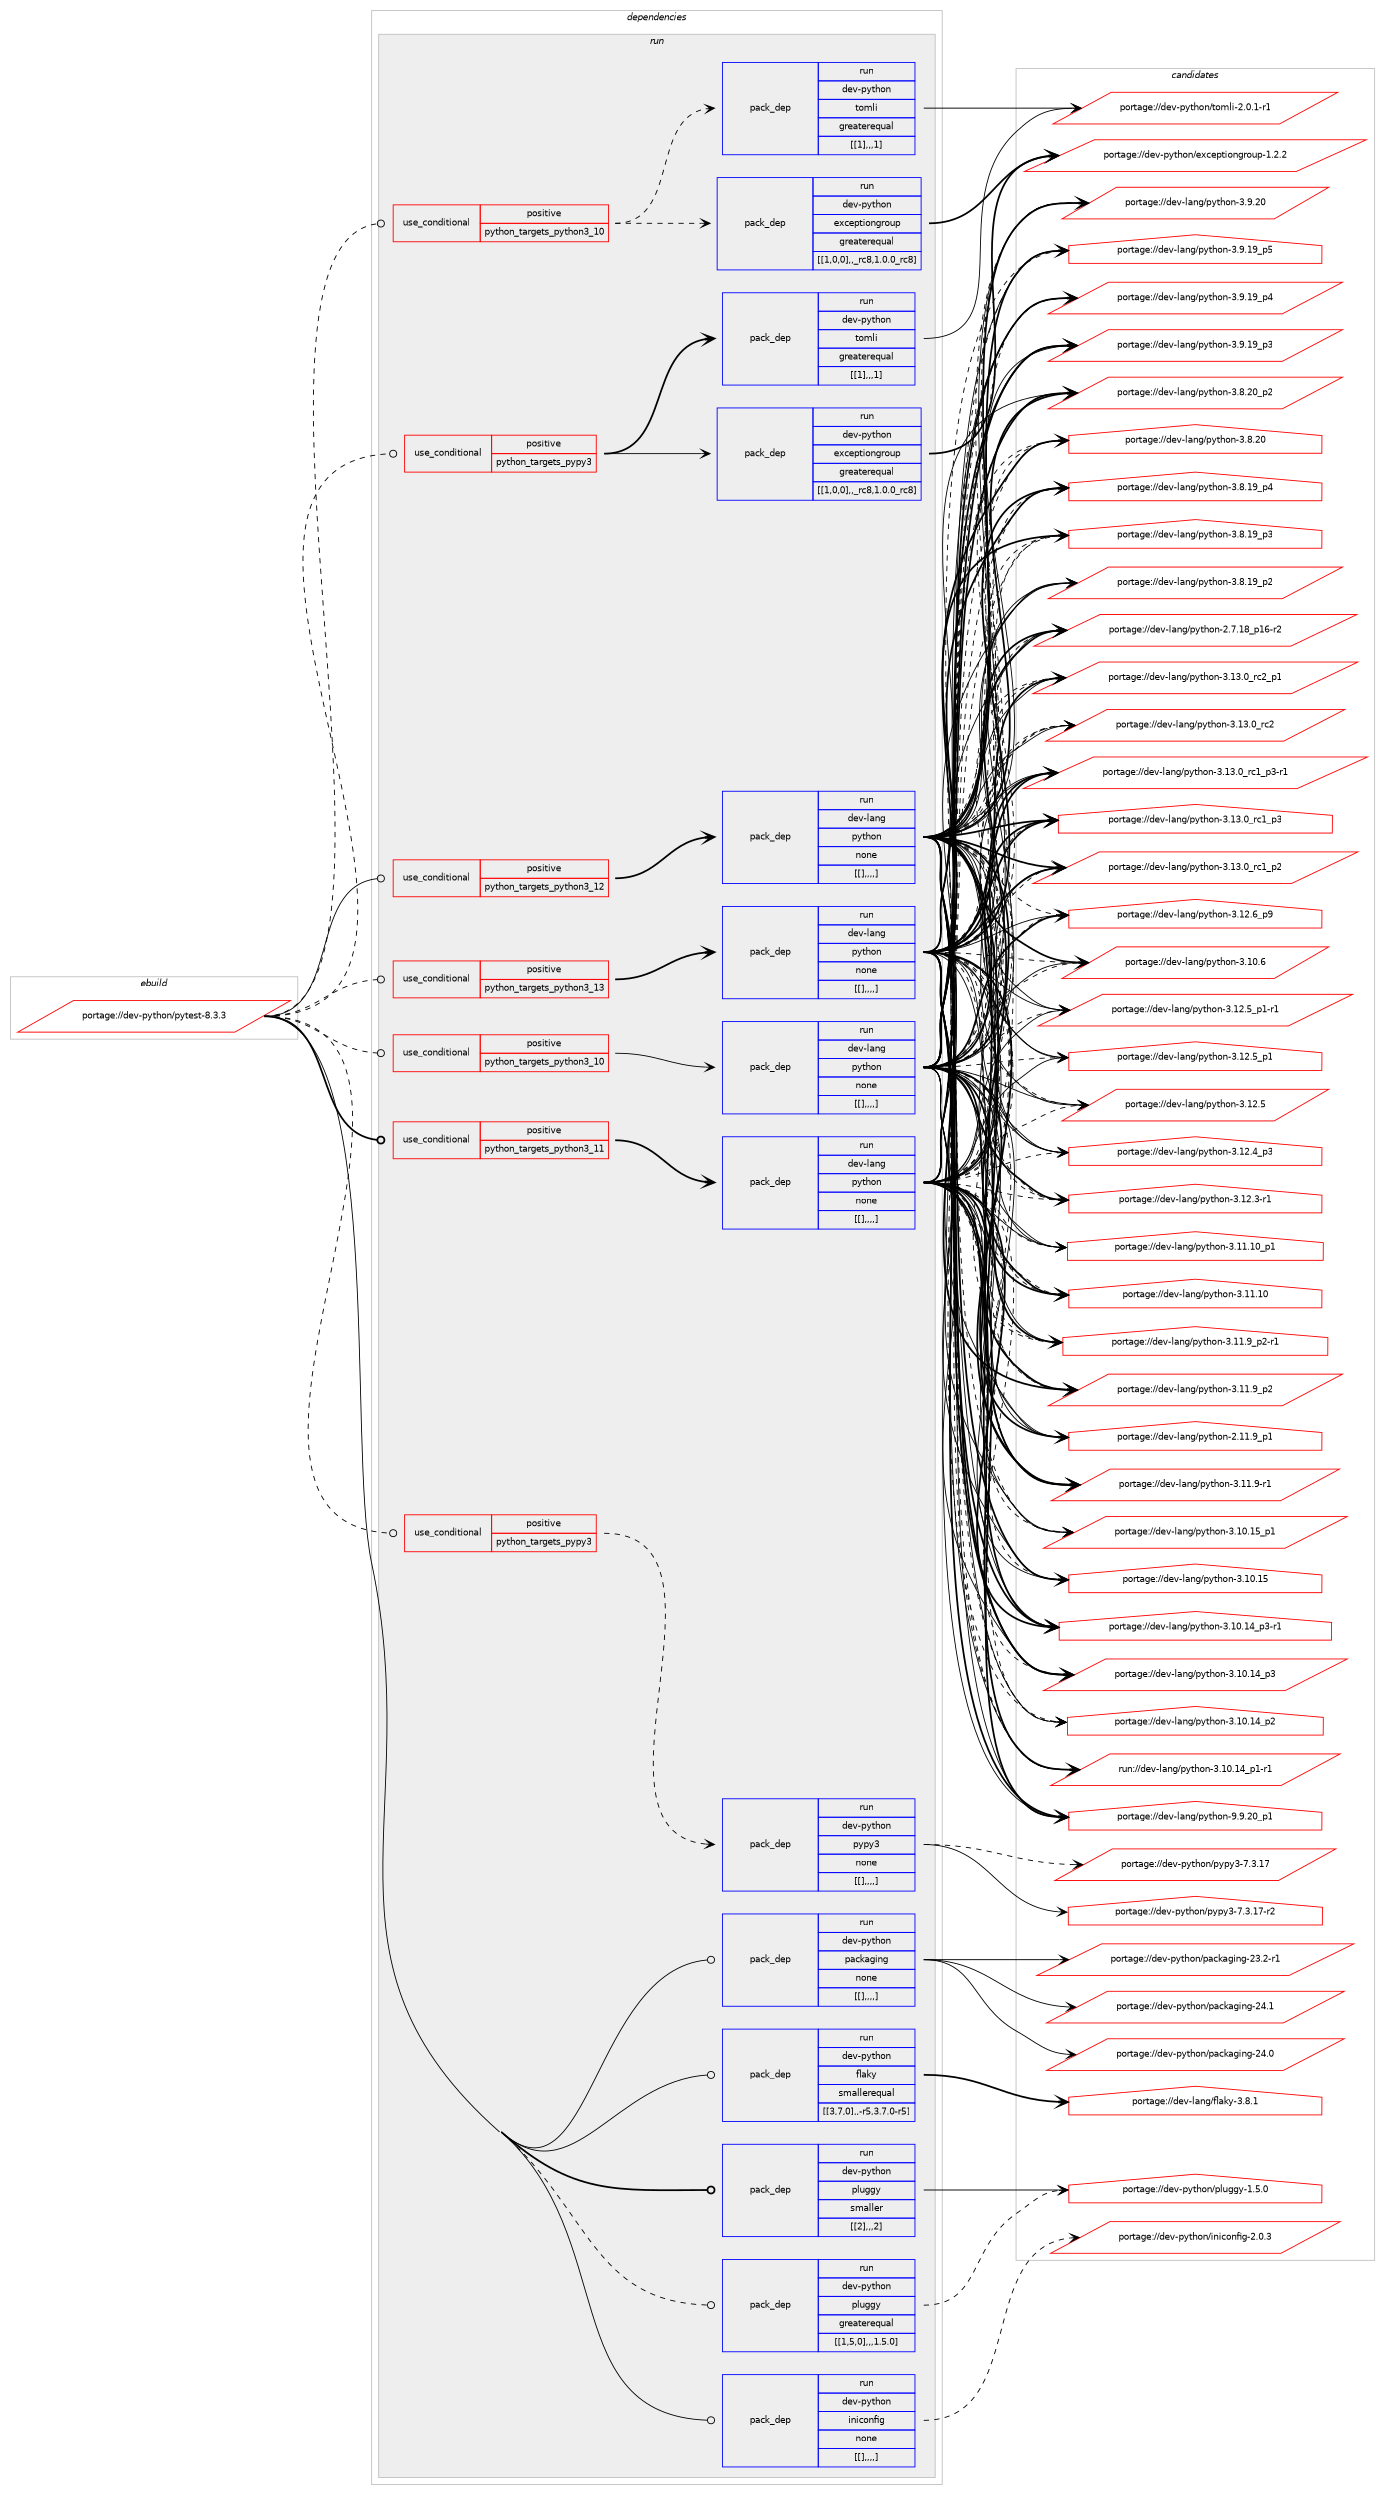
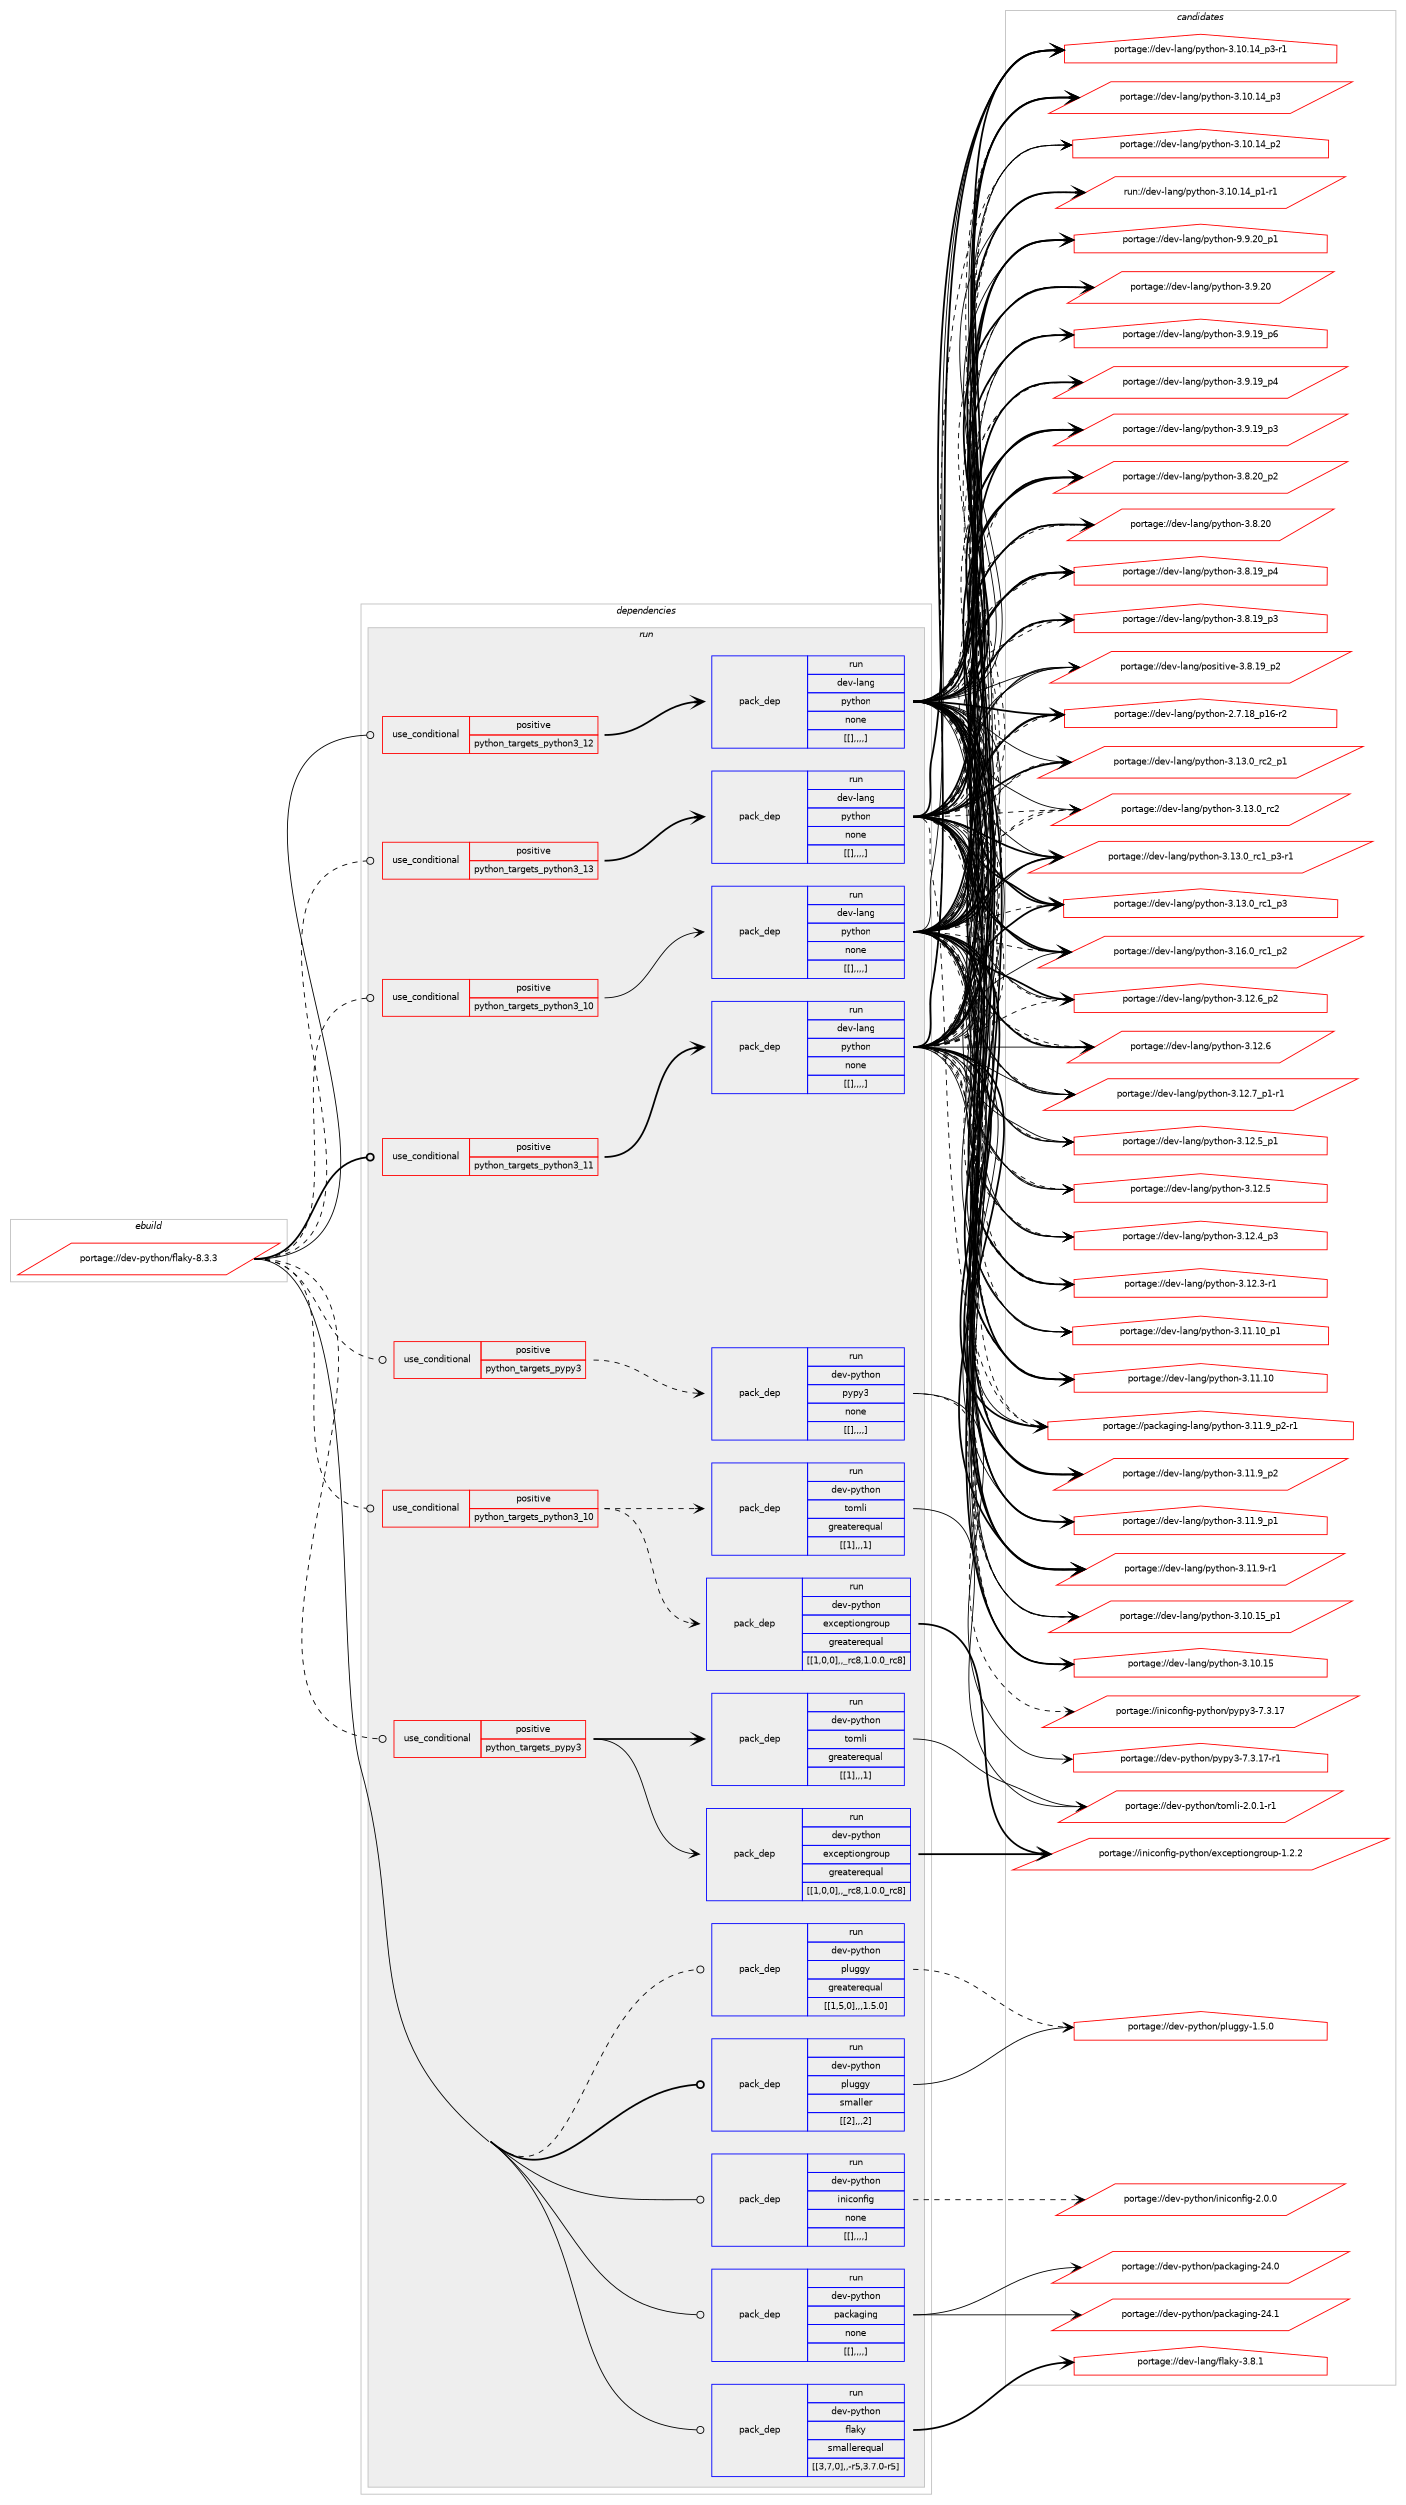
node "portage://dev-python/exceptiongroup-1.2.2": label "portage://dev-python/exceptiongroup-1.2.2" -> "portage://iniconfig-python/exceptiongroup-1.2.2"
node "portage://dev-lang/python-3.9.19_p5": label "portage://dev-lang/python-3.9.19_p5" -> "portage://dev-lang/python-3.9.19_p6"
node "portage://dev-lang/python-3.8.20": shape house -> parallelogram
node "portage://dev-lang/python-3.8.19_p2": label "portage://dev-lang/python-3.8.19_p2" -> "portage://dev-lang/positive-3.8.19_p2"
node "portage://dev-lang/python-2.7.18_p16-r2": shape parallelogram -> house
node "portage://dev-lang/python-3.13.0_rc1_p2": label "portage://dev-lang/python-3.13.0_rc1_p2" -> "portage://dev-lang/python-3.16.0_rc1_p2"
node "portage://dev-lang/python-3.12.6_p9": label "portage://dev-lang/python-3.12.6_p9" -> "portage://dev-lang/python-3.12.6_p2"
node "portage://dev-lang/python-3.10.6": label "portage://dev-lang/python-3.10.6" -> "portage://dev-lang/python-3.12.6"
node "portage://dev-lang/python-3.12.5_p1-r1": label "portage://dev-lang/python-3.12.5_p1-r1" -> "portage://dev-lang/python-3.12.7_p1-r1"
node "portage://dev-python/pytest-8.3.3": label "portage://dev-python/pytest-8.3.3" -> "portage://dev-python/flaky-8.3.3"
node "portage://dev-lang/python-3.12.5": shape parallelogram -> house
node "portage://dev-lang/python-3.11.9_p2-r1": label "portage://dev-lang/python-3.11.9_p2-r1" -> "portage://packaging-lang/python-3.11.9_p2-r1"
node "portage://dev-lang/python-2.11.9_p1": label "portage://dev-lang/python-2.11.9_p1" -> "portage://dev-lang/python-3.11.9_p1"
node "portage://dev-python/pypy3-7.3.17": label "portage://dev-python/pypy3-7.3.17" -> "portage://iniconfig-python/pypy3-7.3.17"
node "portage://dev-python/pypy3-7.3.17-r2": label "portage://dev-python/pypy3-7.3.17-r2" -> "portage://dev-python/pypy3-7.3.17-r1"
node "portage://dev-python/packaging-23.2-r1": removed
node "portage://dev-python/iniconfig-2.0.3": label "portage://dev-python/iniconfig-2.0.3" -> "portage://dev-python/iniconfig-2.0.0"
